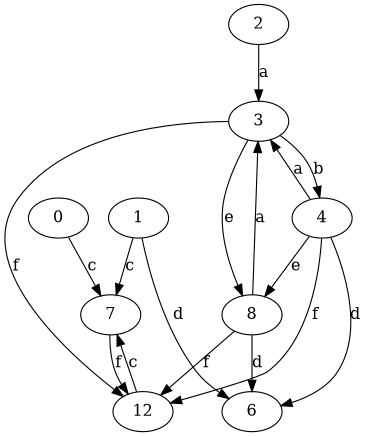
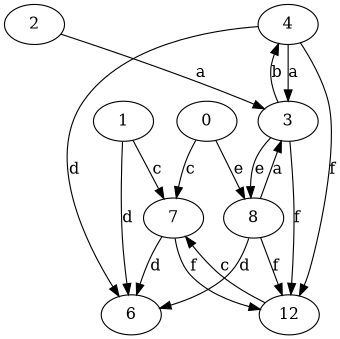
edge "7" -> "6": added, label "d"
edge "4" -> "8": now "0" -> "8"
